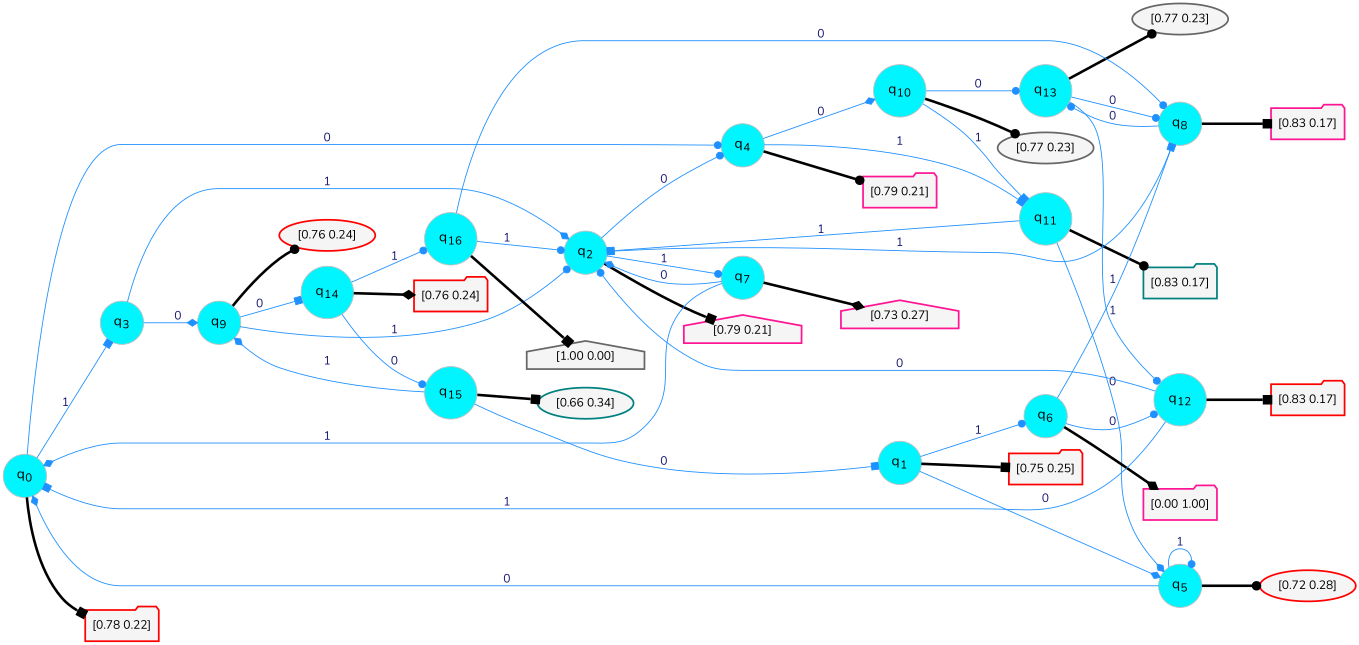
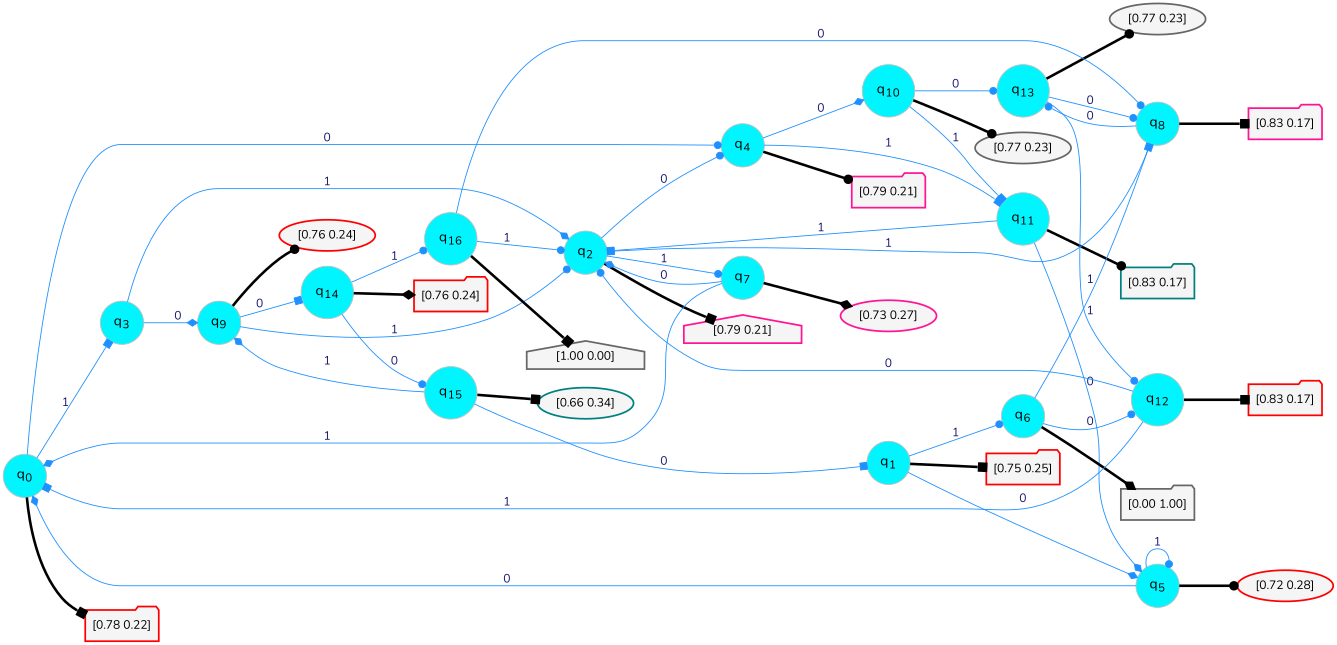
node "[0.73 0.27]": shape house -> ellipse
node "[0.00 1.00]": color deeppink -> gray40
